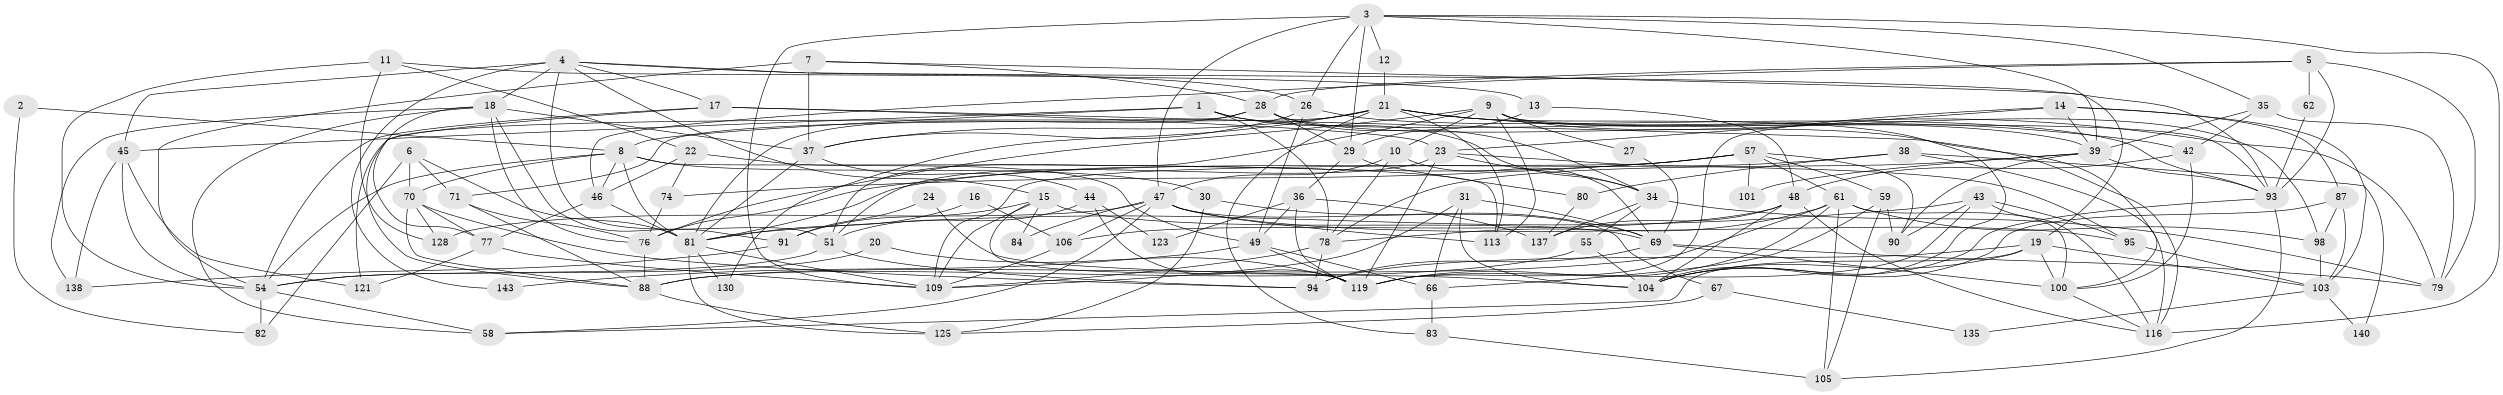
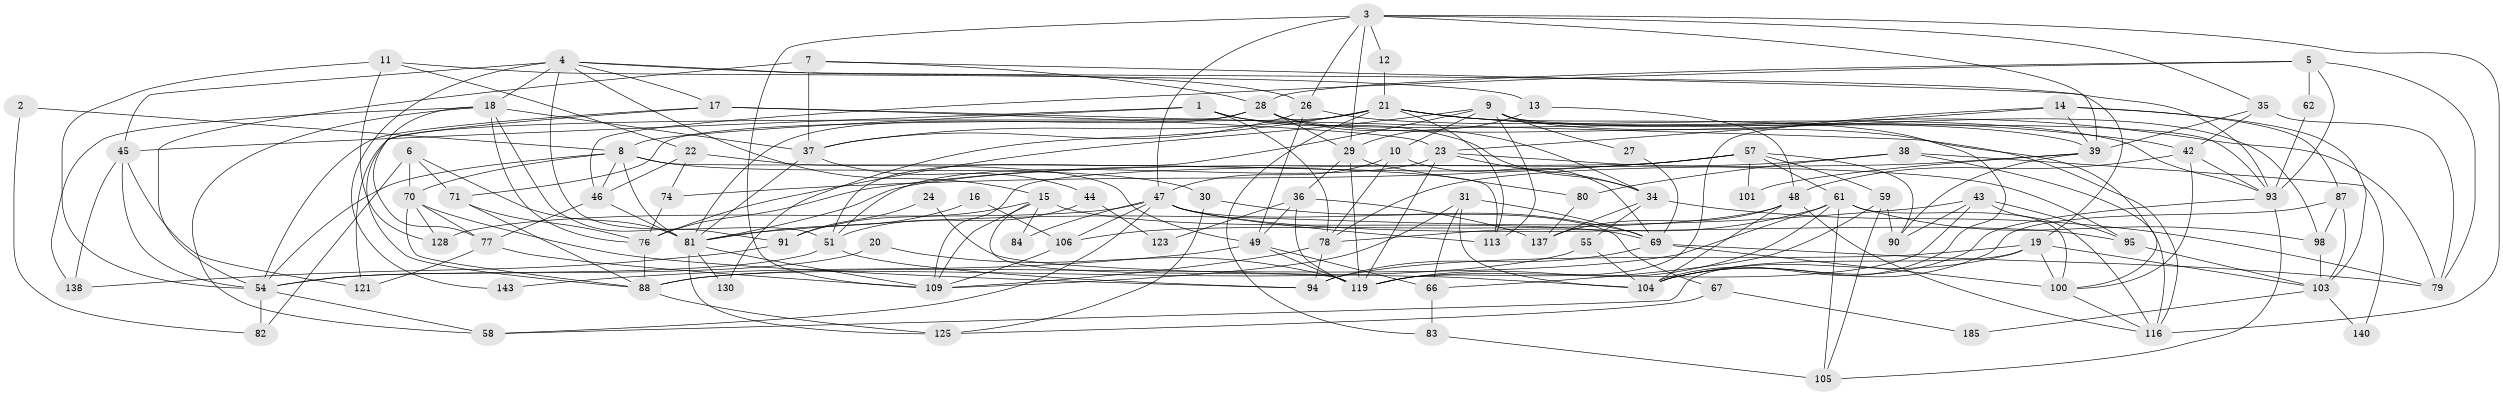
edge "39" -- "93": now "42" -- "93"
edge "44" -- "119": now "29" -- "119"
node "135": label "135" -> "185"
